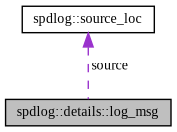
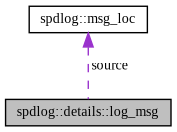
node "spdlog::source_loc": label "spdlog::source_loc" -> "spdlog::msg_loc"
